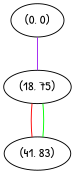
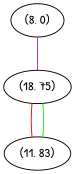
node "(0, 0)": label "(0, 0)" -> "(8, 0)"
node "(41, 83)": label "(41, 83)" -> "(11, 83)"
